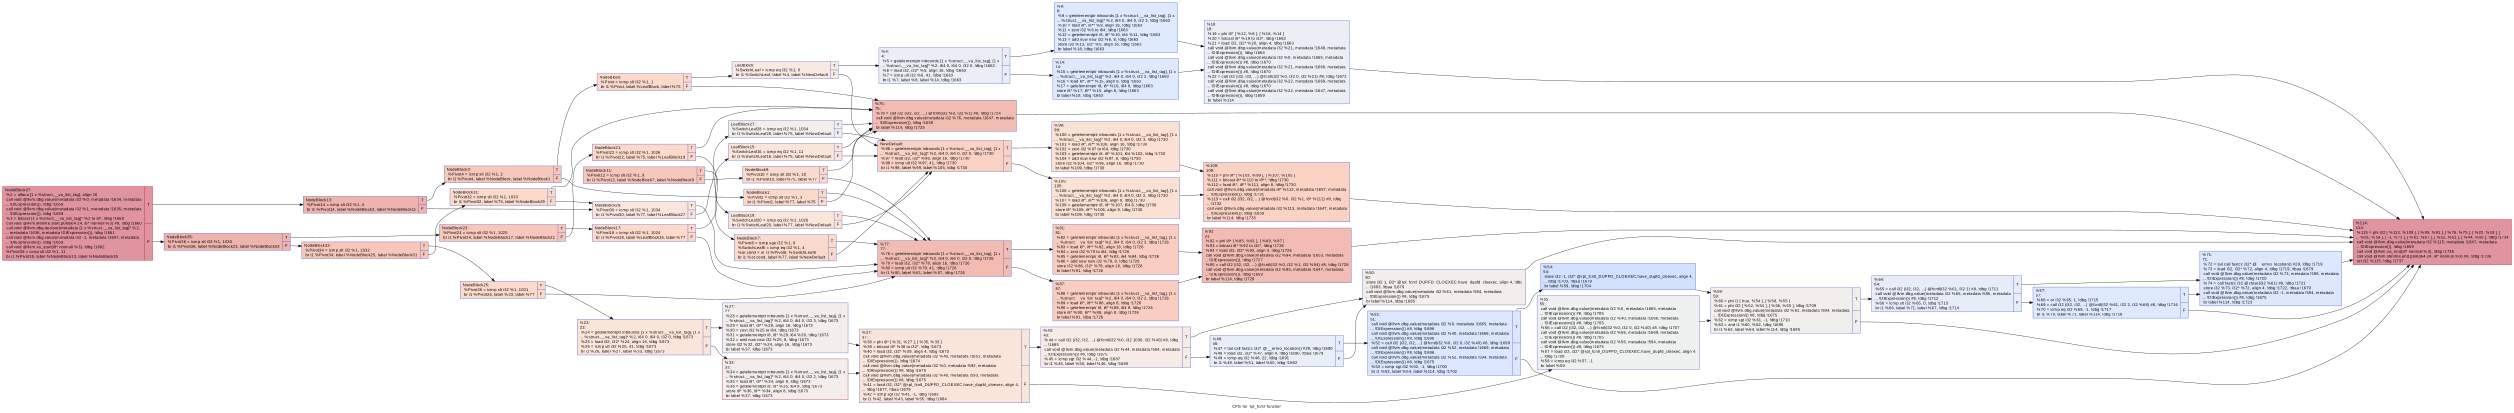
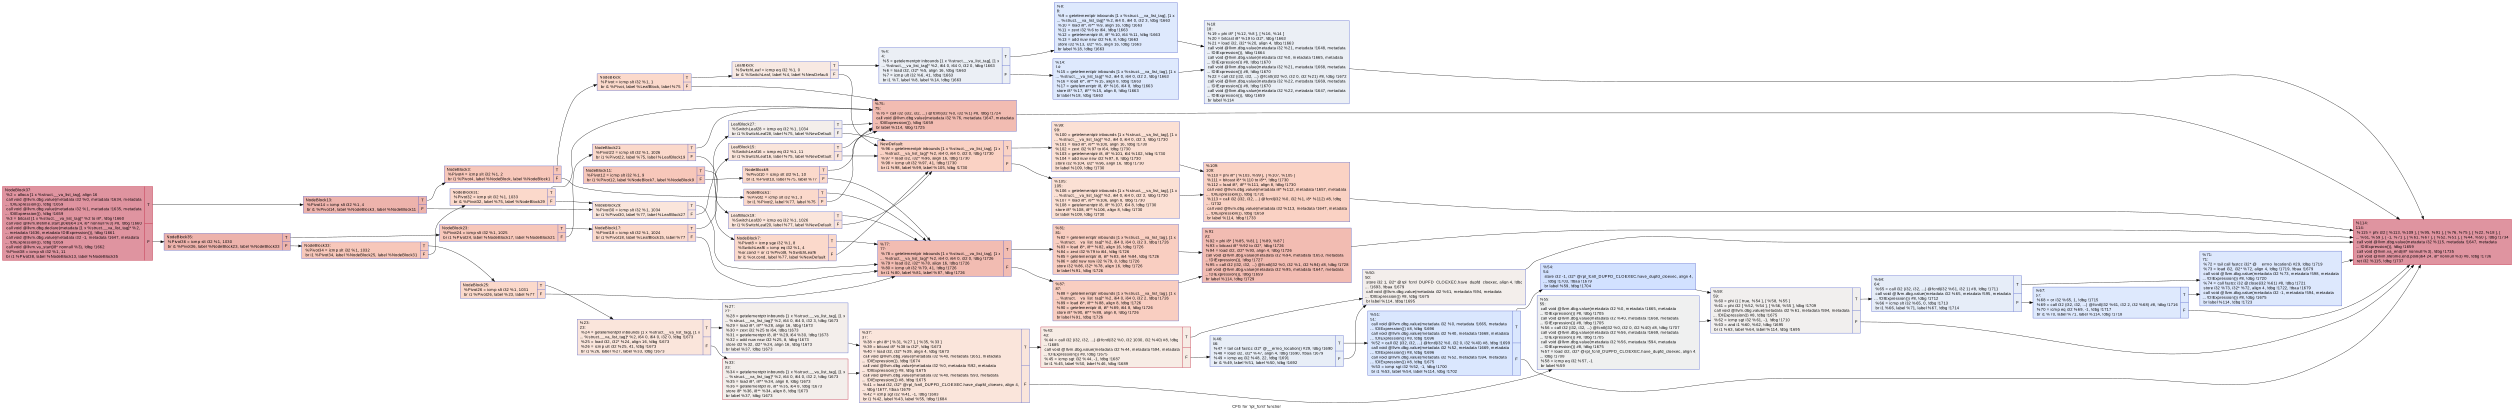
node "%43:": color #3d50c3ff -> #b70d28ff
